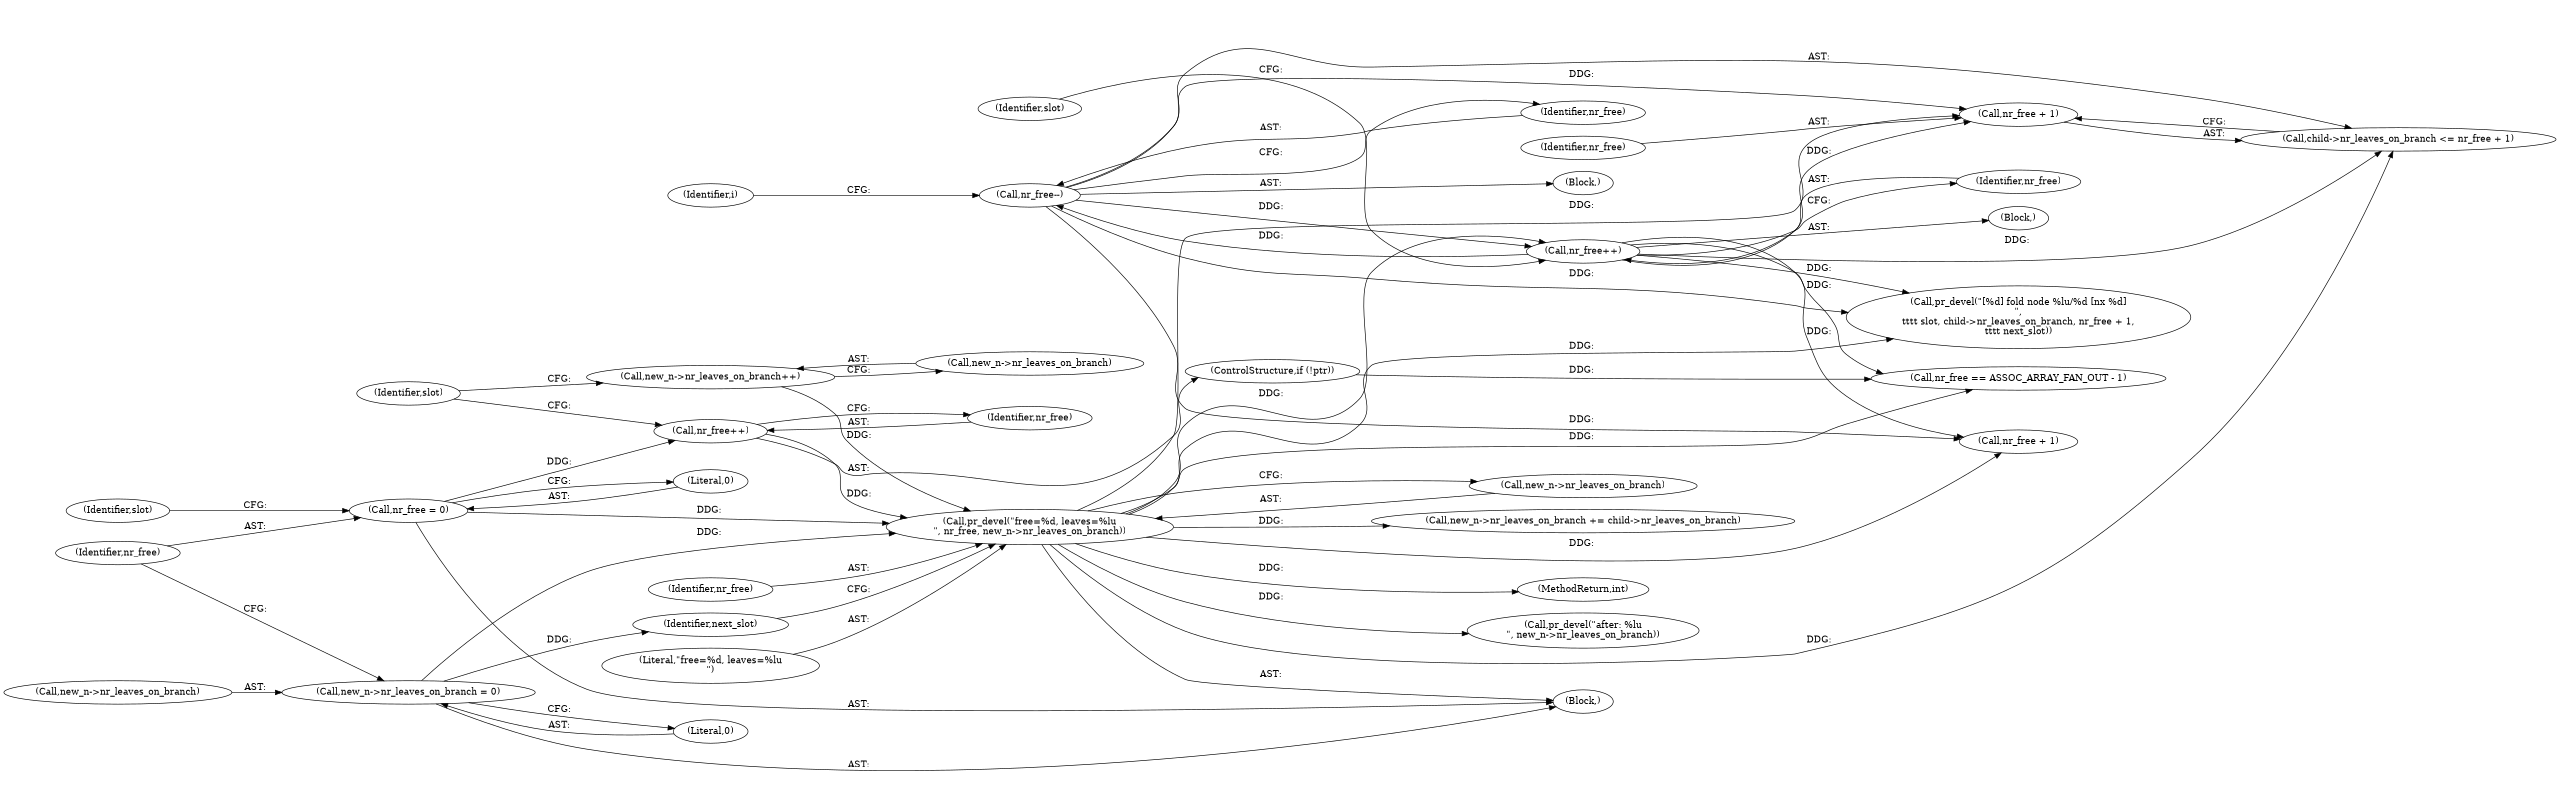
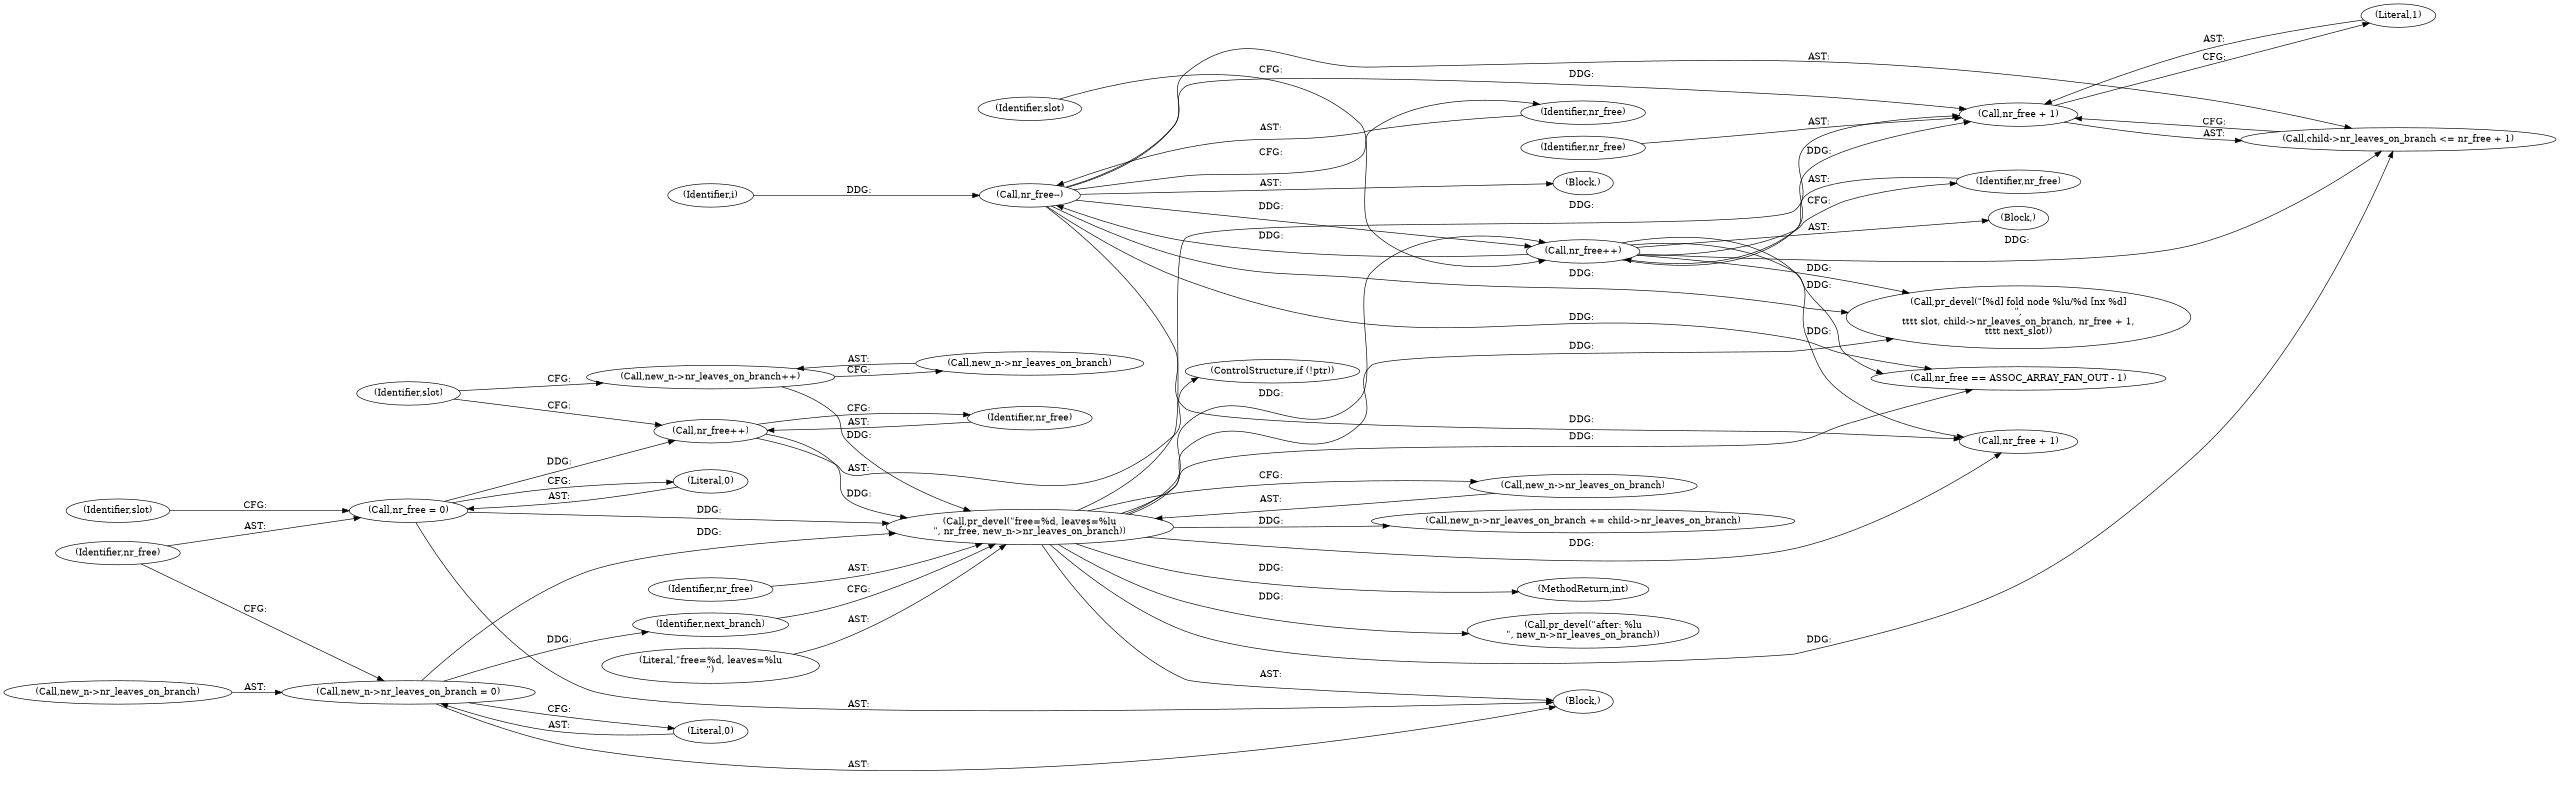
node "(Literal,1)": added
edge "(Identifier,i)" -> "(Call,nr_free--)": label "CFG: " -> "DDG: "
edge "(ControlStructure,if (!ptr))" -> "(Call,nr_free == ASSOC_ARRAY_FAN_OUT - 1)": now "(Call,nr_free--)" -> "(Call,nr_free == ASSOC_ARRAY_FAN_OUT - 1)"
node "(Identifier,next_slot)": label "(Identifier,next_slot)" -> "(Identifier,next_branch)"
